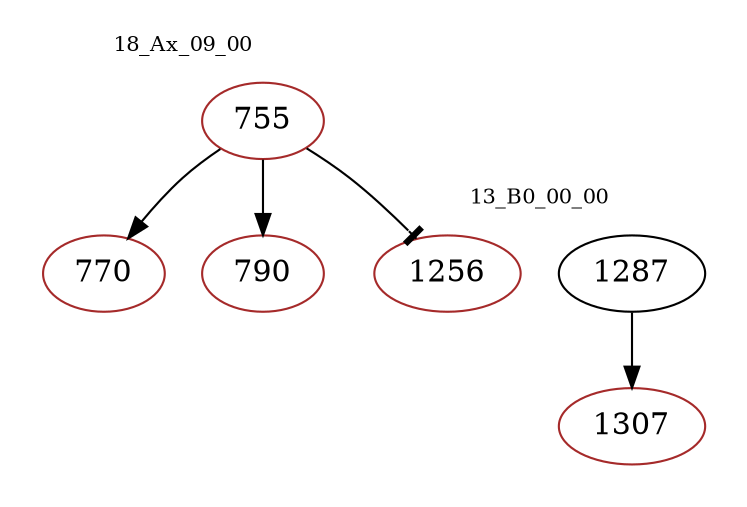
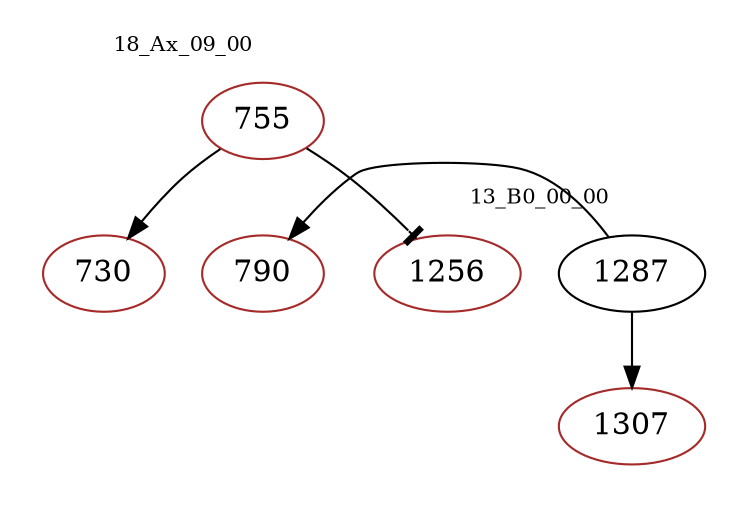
edge "755" -> "790": now "1287" -> "790"
node "770": label "770" -> "730"
